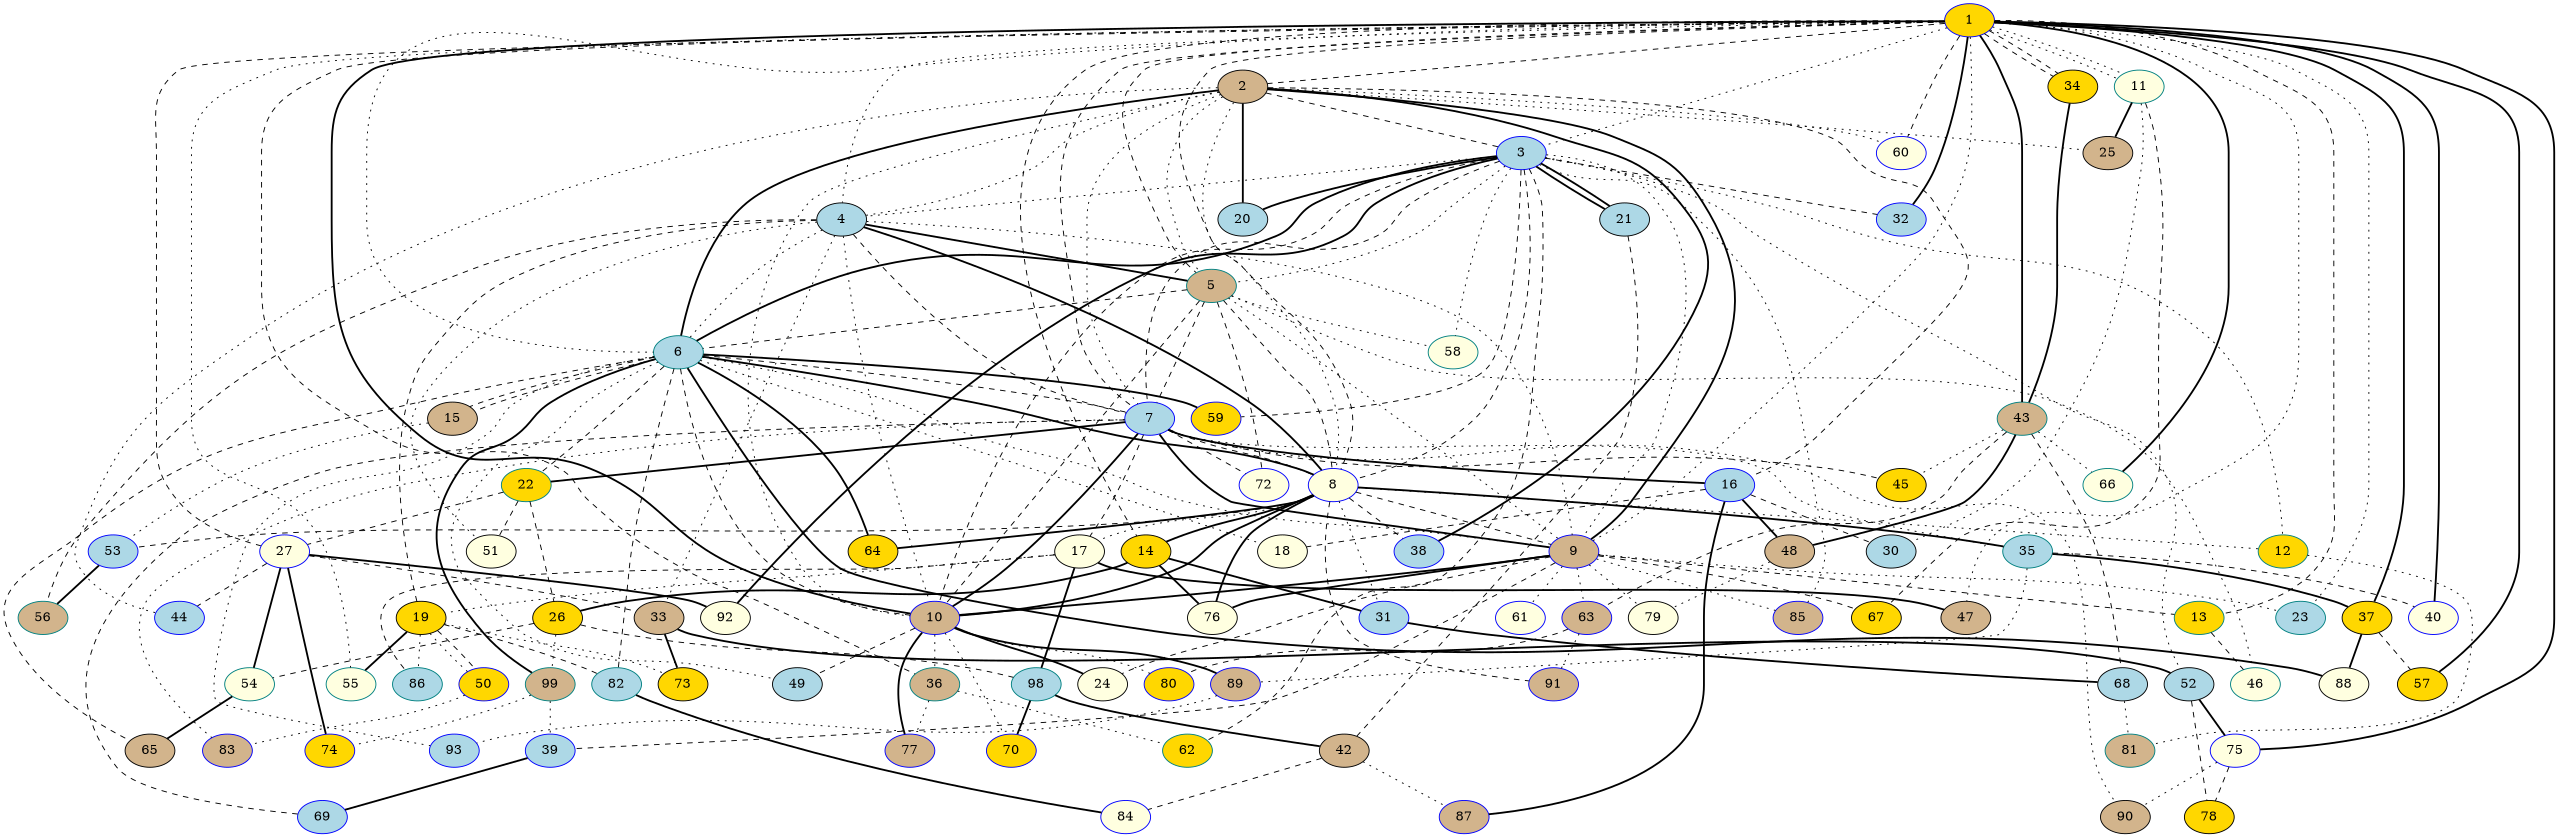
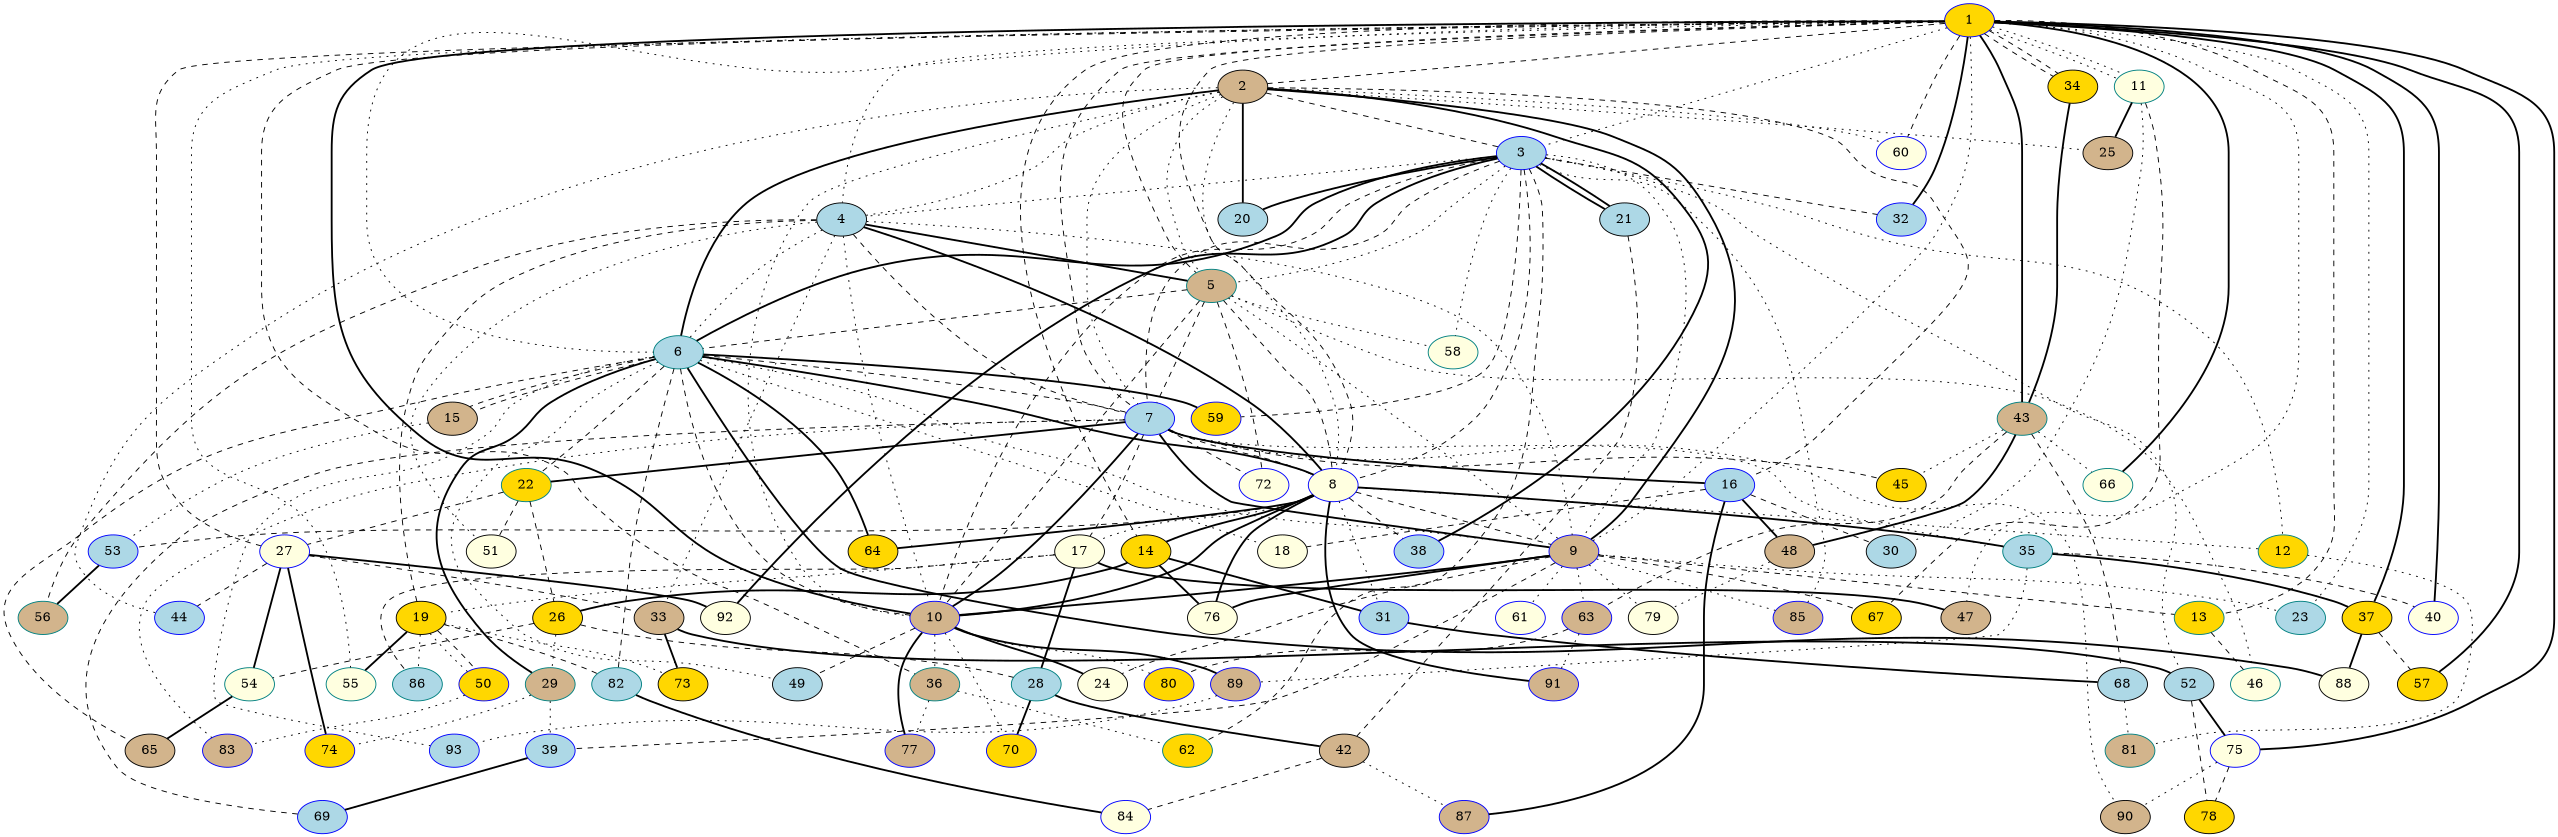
edge "8" -- "91": style dashed -> bold
node "99": label "99" -> "29"
node "98": label "98" -> "28"
